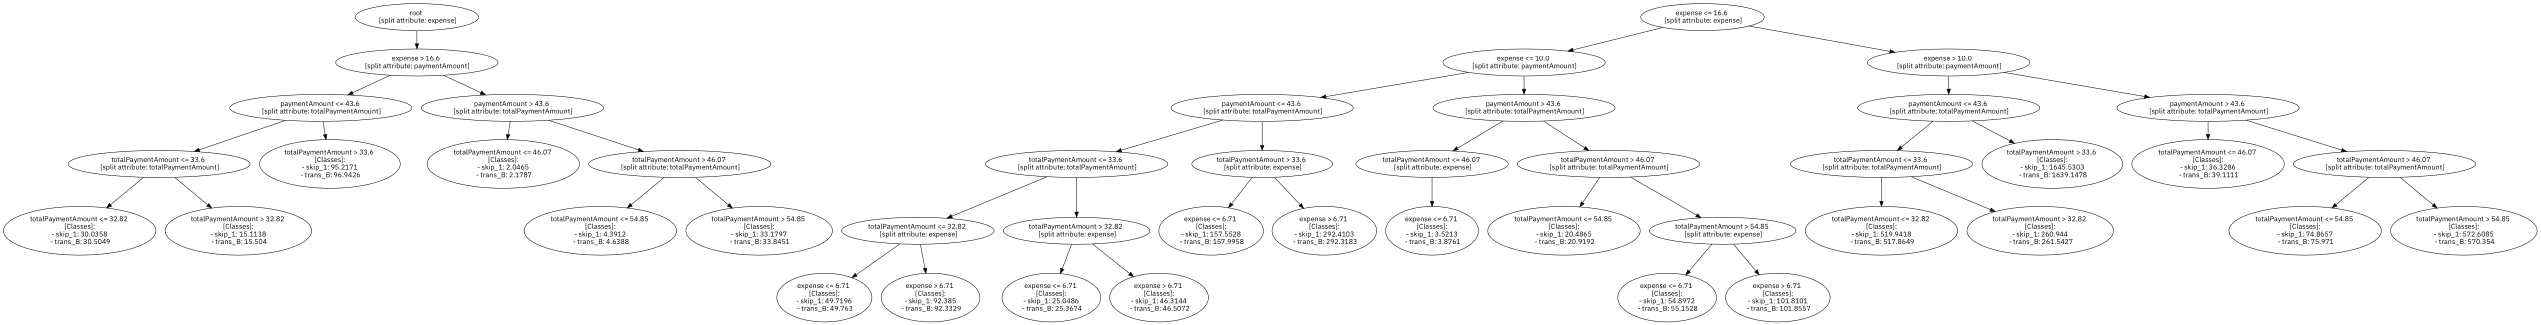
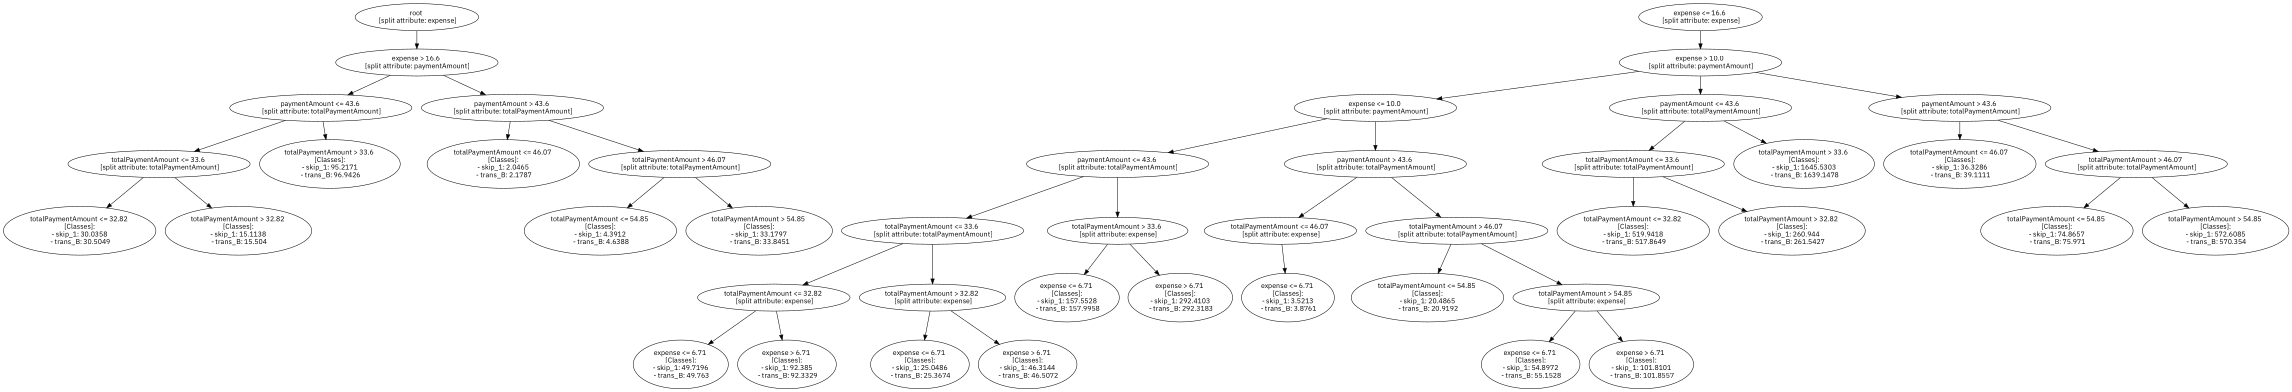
edge "expense <= 16.6 [split attribute: expense]" -> "expense <= 10.0 [split attribute: paymentAmount]": now "expense > 10.0 [split attribute: paymentAmount]" -> "expense <= 10.0 [split attribute: paymentAmount]"
